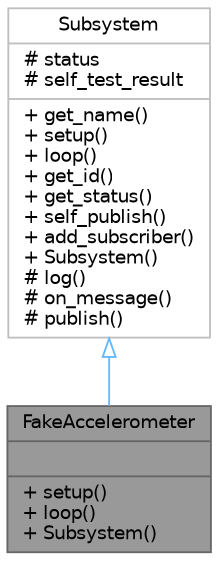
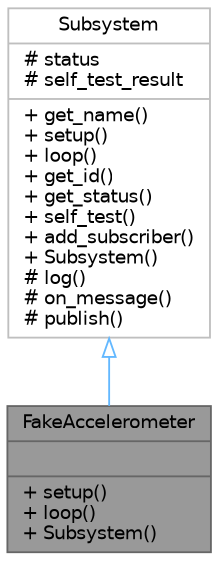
node "Subsystem": text "+ self_publish()" -> "+ self_test()"
